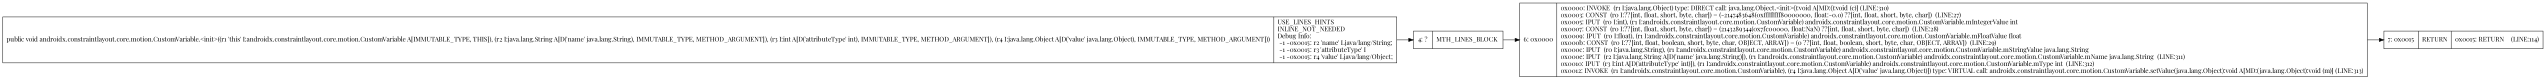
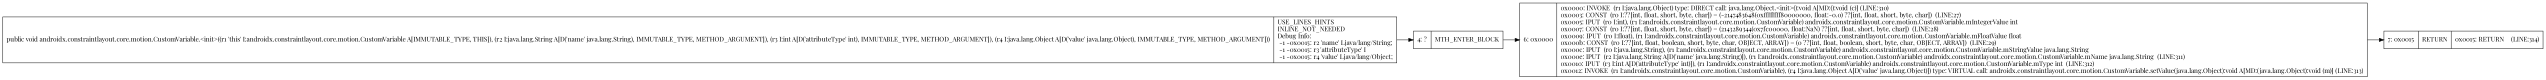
node "4: ?": text "MTH_LINES_BLOCK" -> "MTH_ENTER_BLOCK"
node "7: 0x0015": text "0x0015: RETURN    (LINE:114)" -> "0x0015: RETURN    (LINE:314)"
